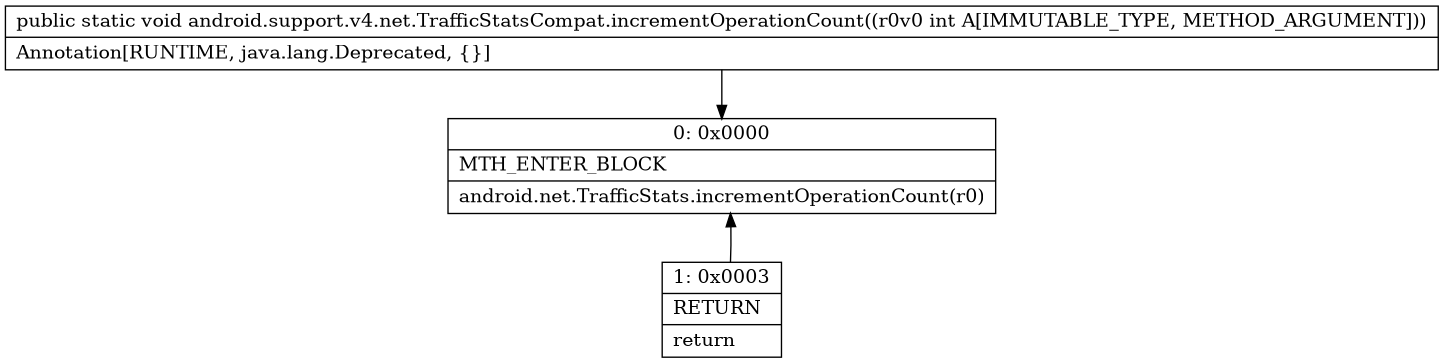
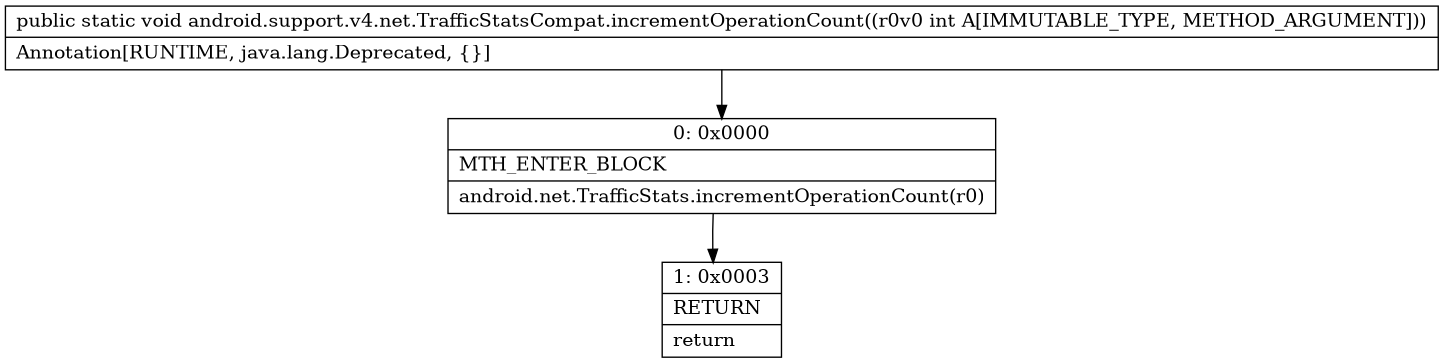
edge "1: 0x0003" -> "0: 0x0000": reversed
